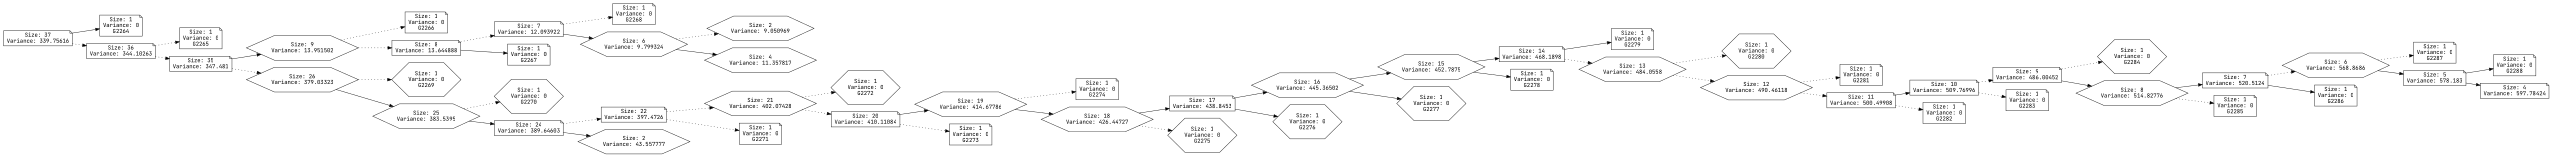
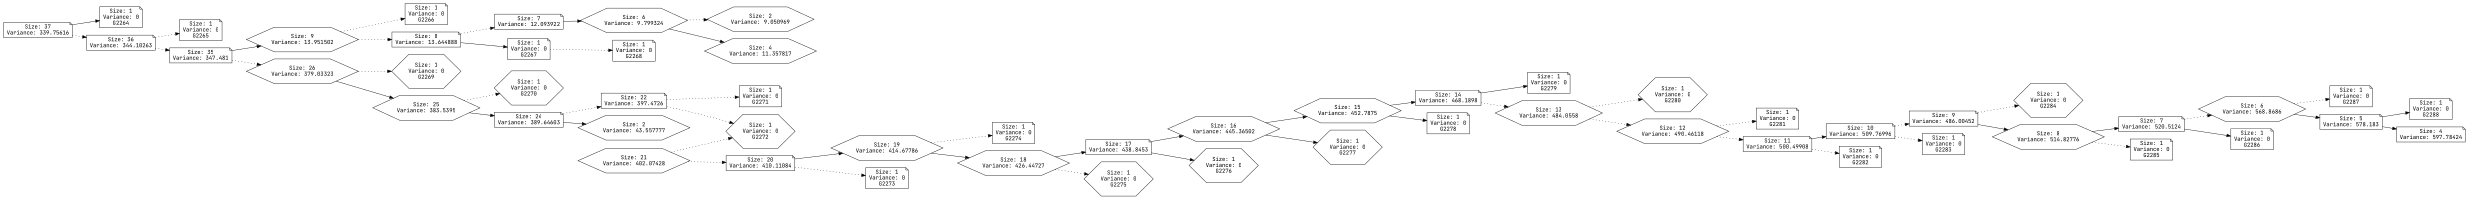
edge "Size: 7 Variance: 12.093922" -> "Size: 1 Variance: 0 G2268": now "Size: 1 Variance: 0 G2267" -> "Size: 1 Variance: 0 G2268"
edge "Size: 22 Variance: 397.4726" -> "Size: 21 Variance: 402.07428": now "Size: 22 Variance: 397.4726" -> "Size: 1 Variance: 0 G2272"
